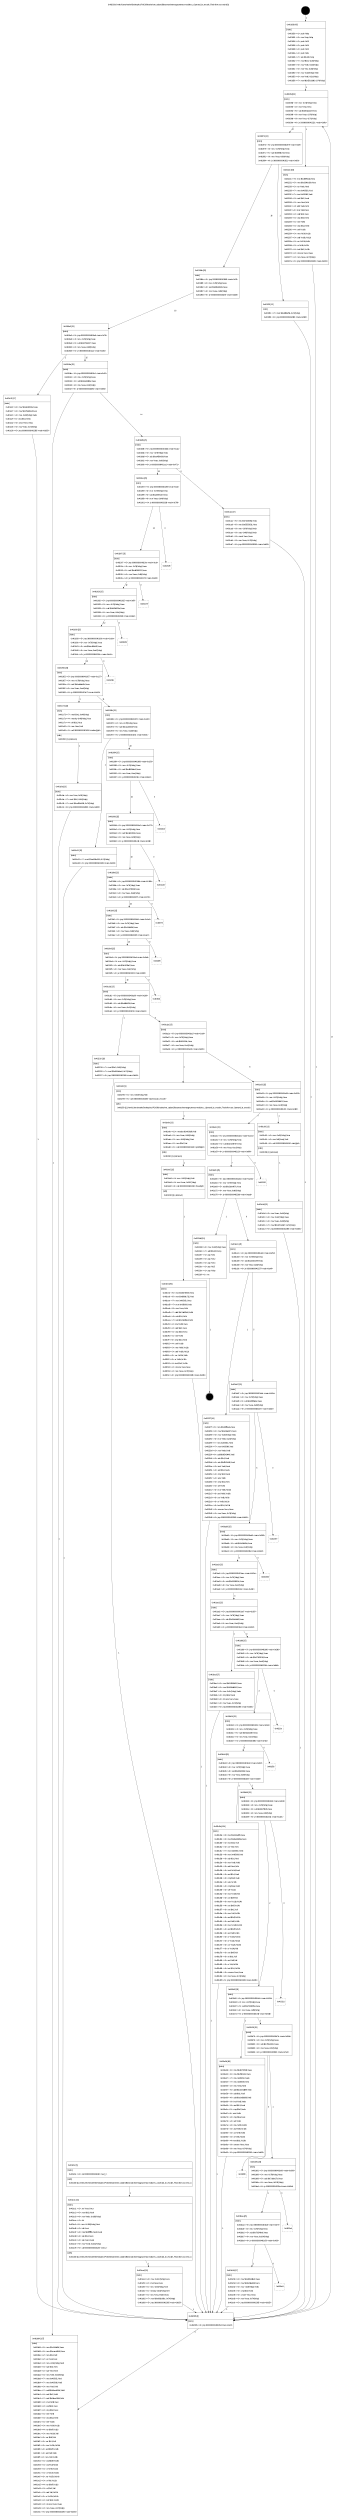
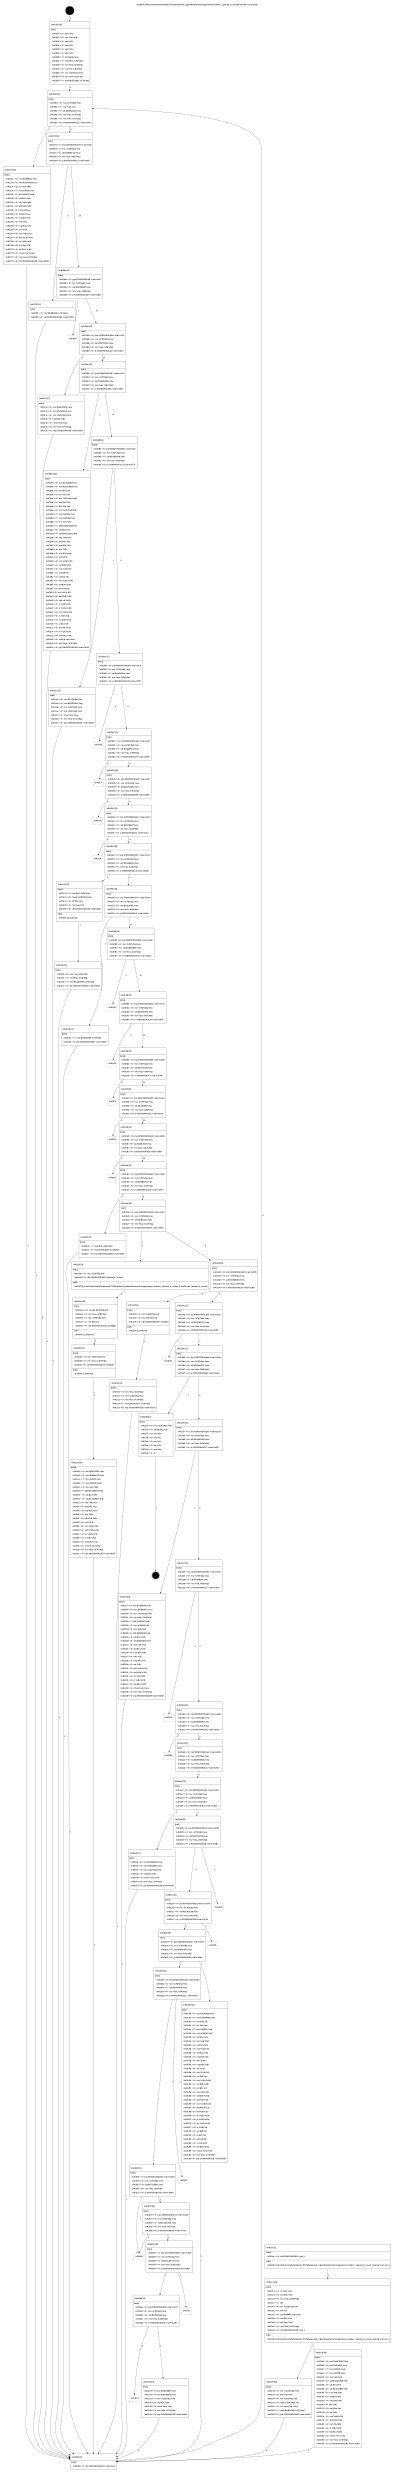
node "0x401be8": added
edge "0x401b5f [25]" -> "0x401e3d [88]": now "0x401b5f [25]" -> "0x401fd0"
edge "0x402385 [5]" -> "0x401d94 [157]": reversed
